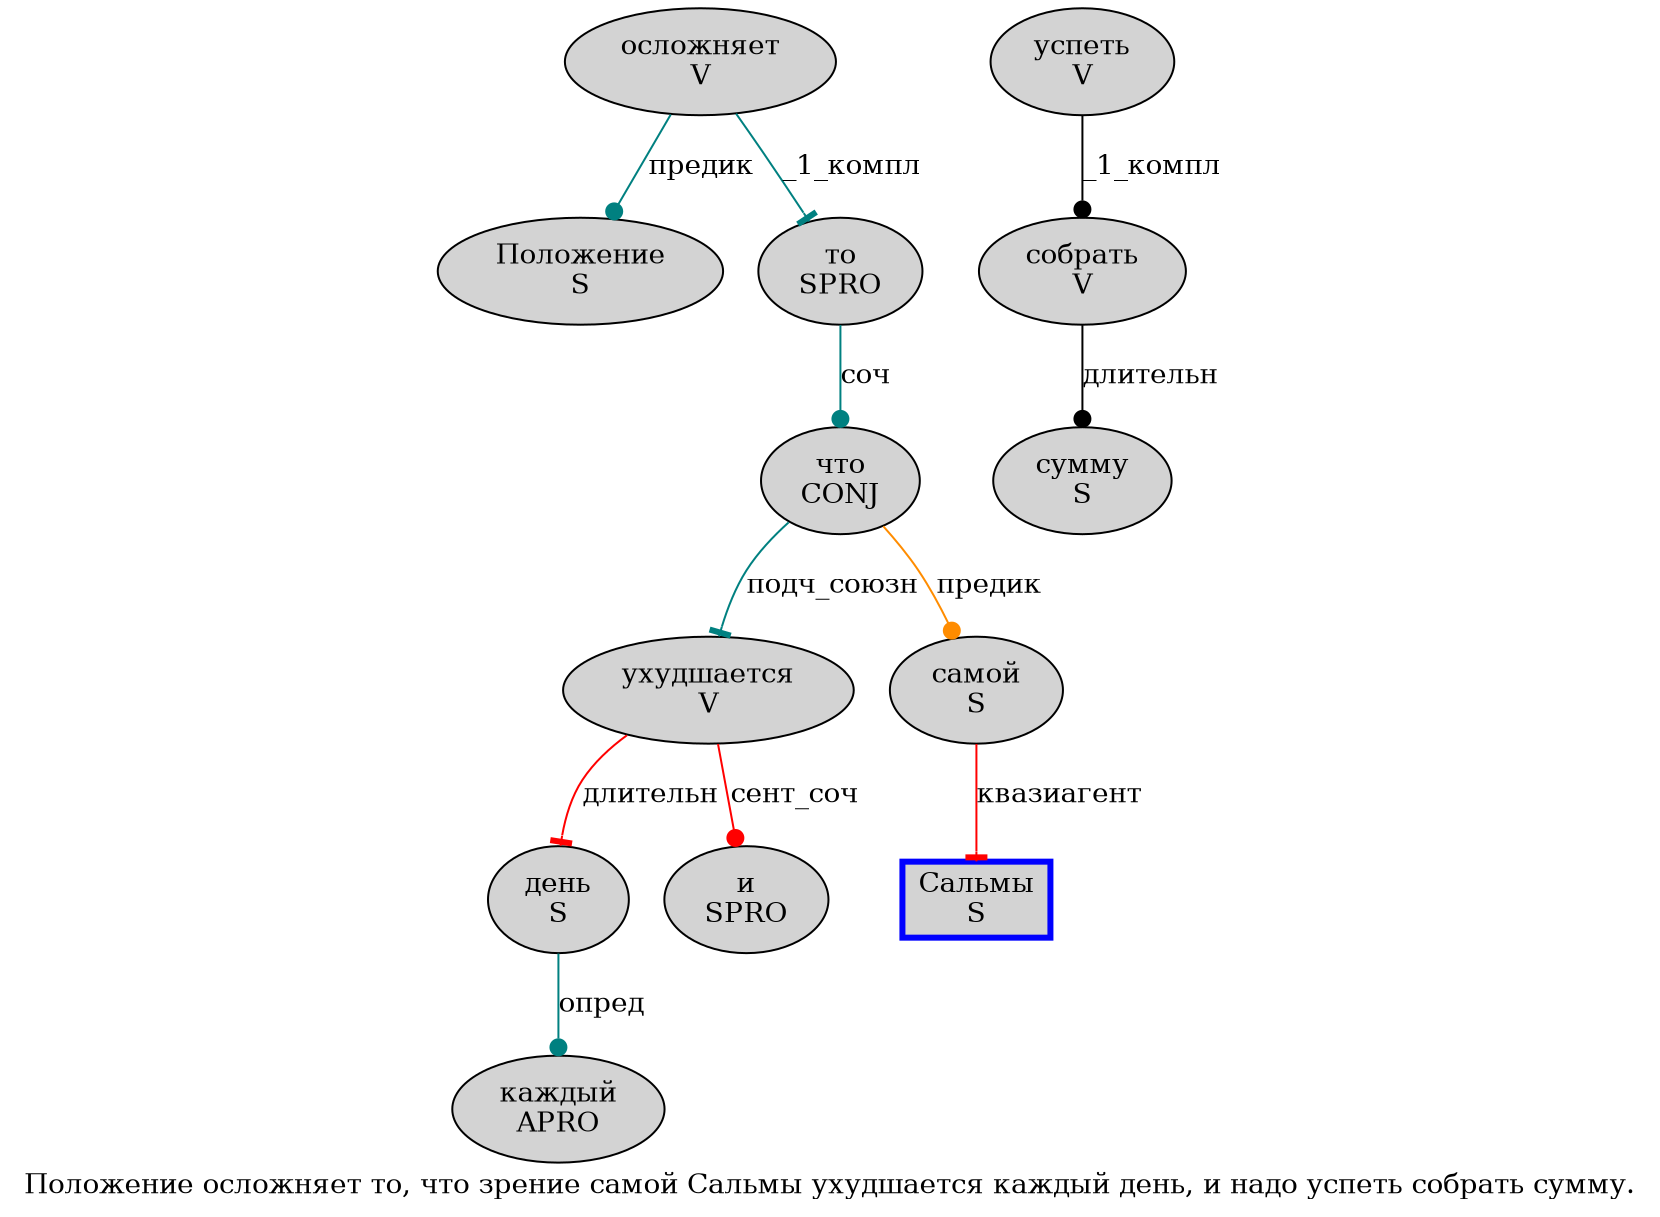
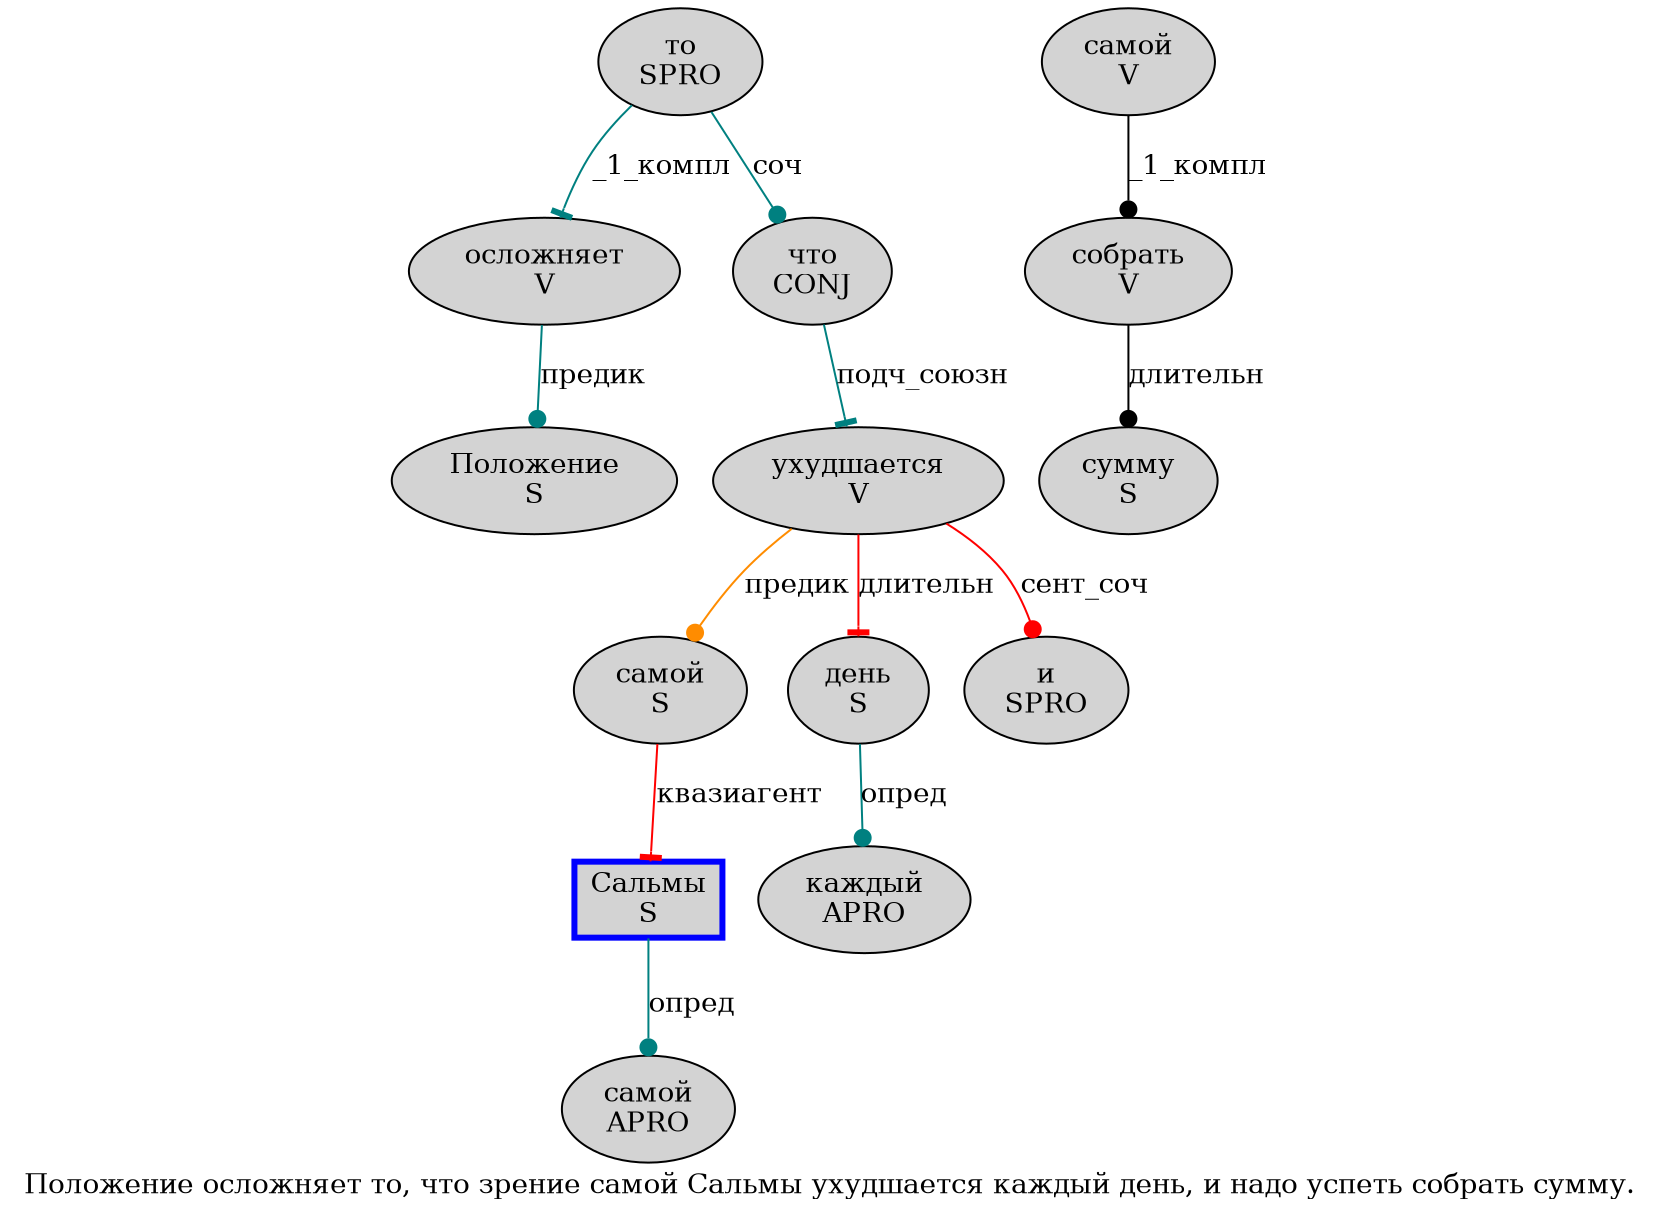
node "успеть V": label "успеть V" -> "самой V"
edge "осложняет V" -> "то SPRO": reversed
edge "что CONJ" -> "самой S": now "ухудшается V" -> "самой S"
node "самой APRO": added
